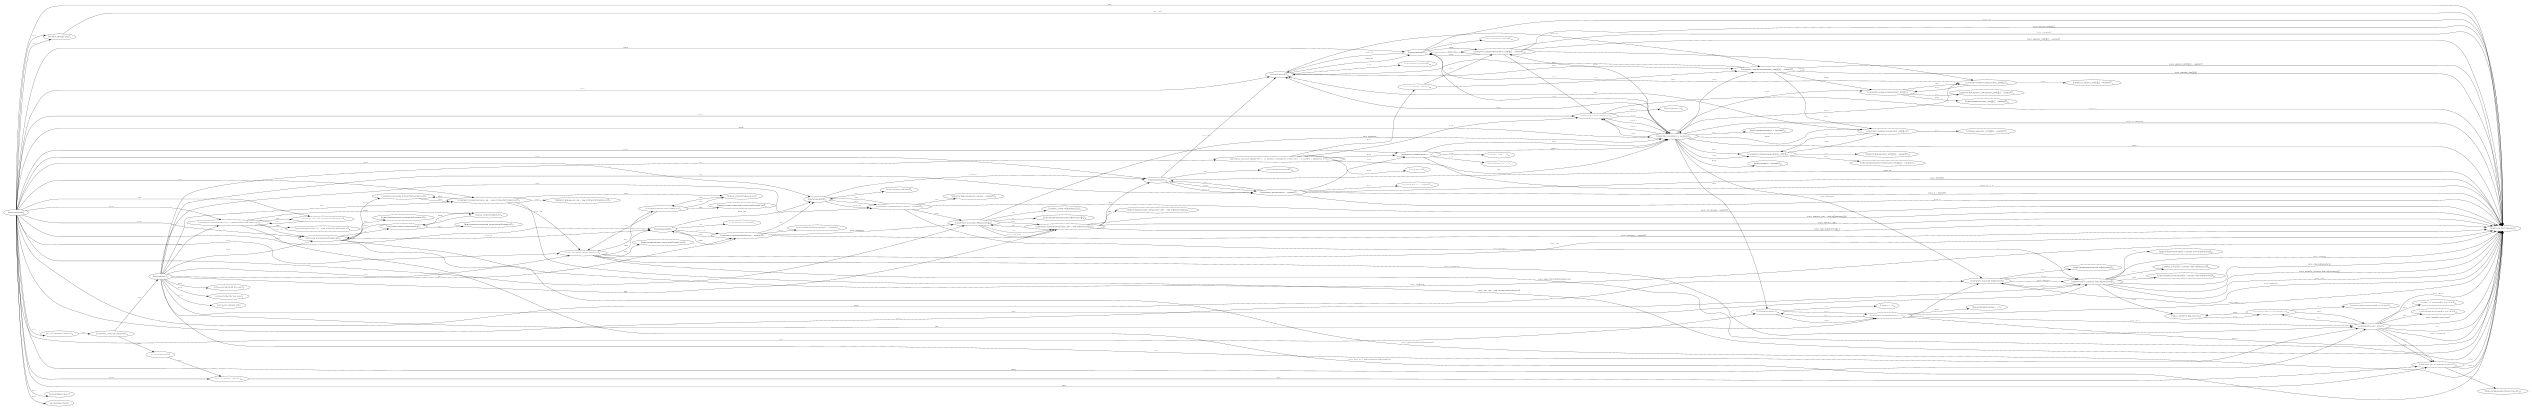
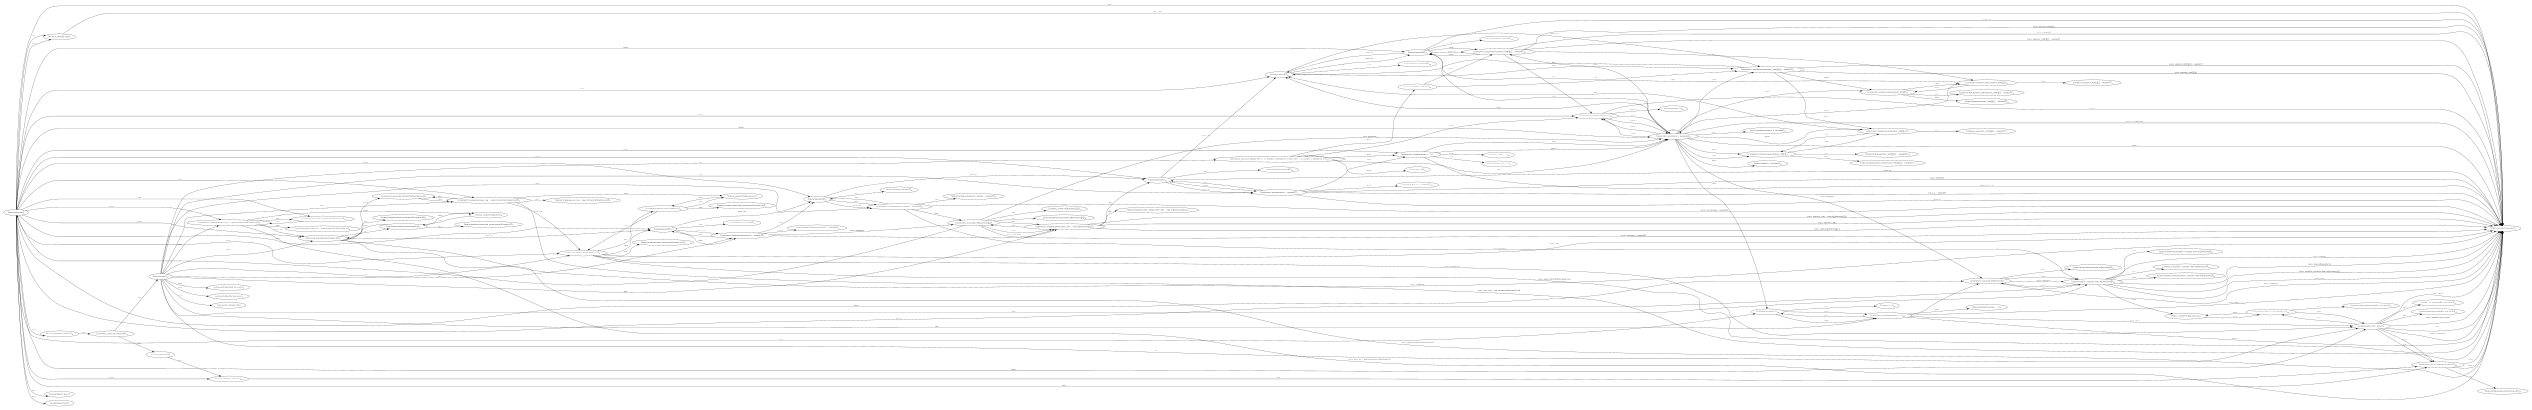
edge "(METHOD,main)" -> "(<operator>.alloc,new int[senators][2])": reversed
